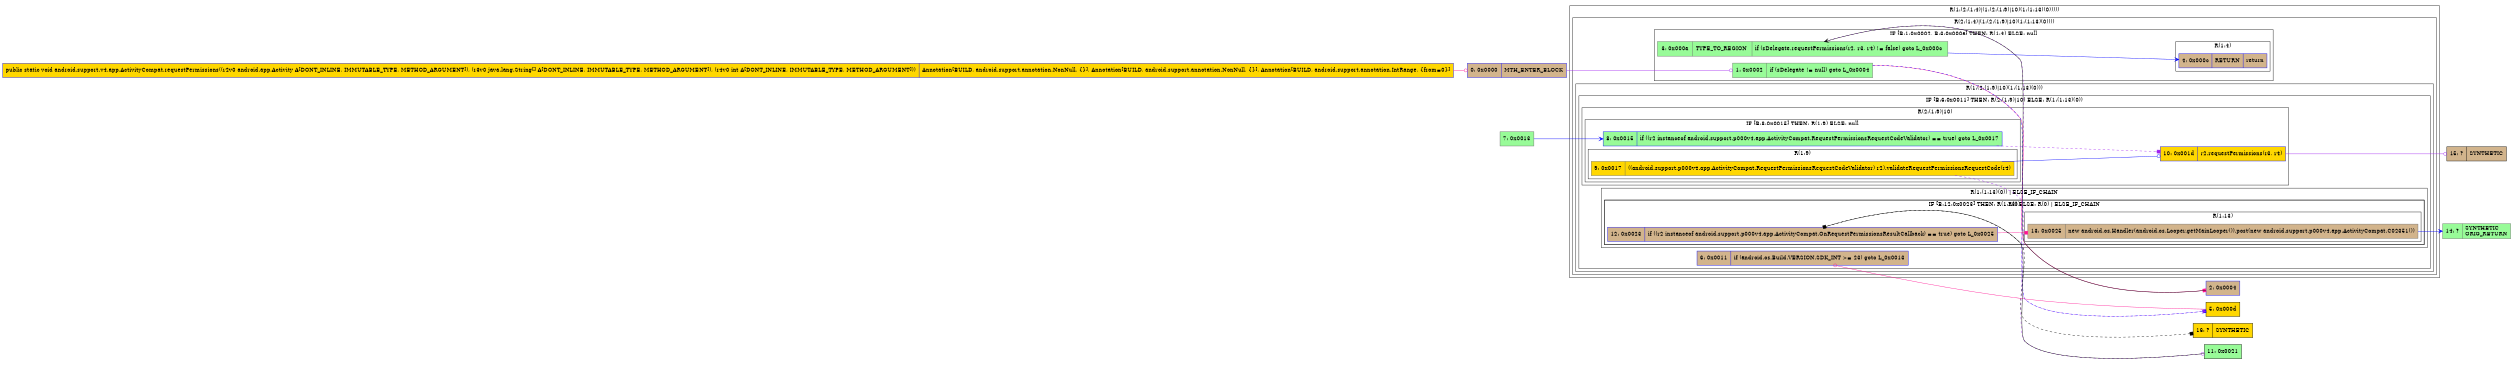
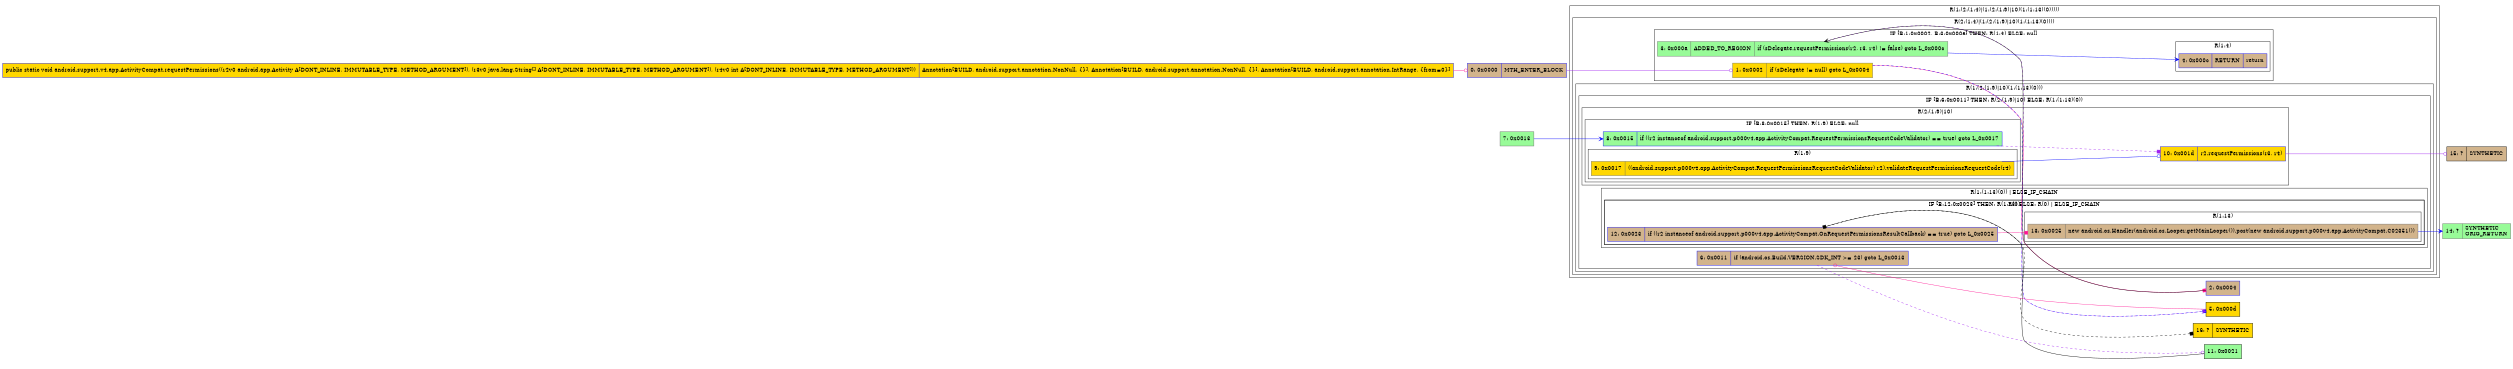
node "3: 0x000a": text "TYPE_TO_REGION" -> "ADDED_TO_REGION"
node "1: 0x0002": fillcolor palegreen -> gold
edge "9: 0x0017" -> "11: 0x0021": now "6: 0x0011" -> "11: 0x0021"
